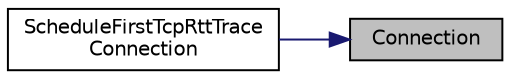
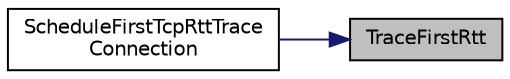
node "Connection": label "Connection" -> "TraceFirstRtt"
